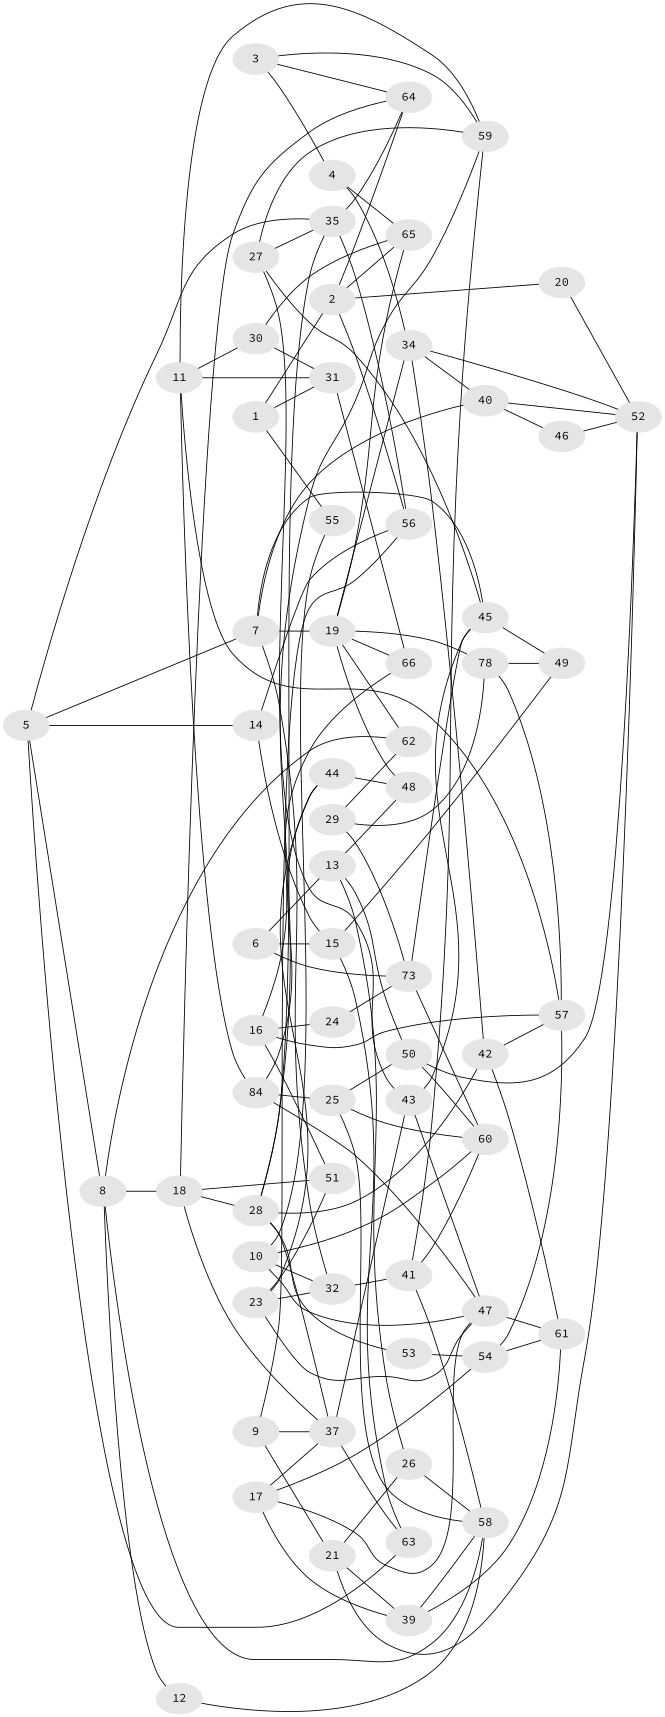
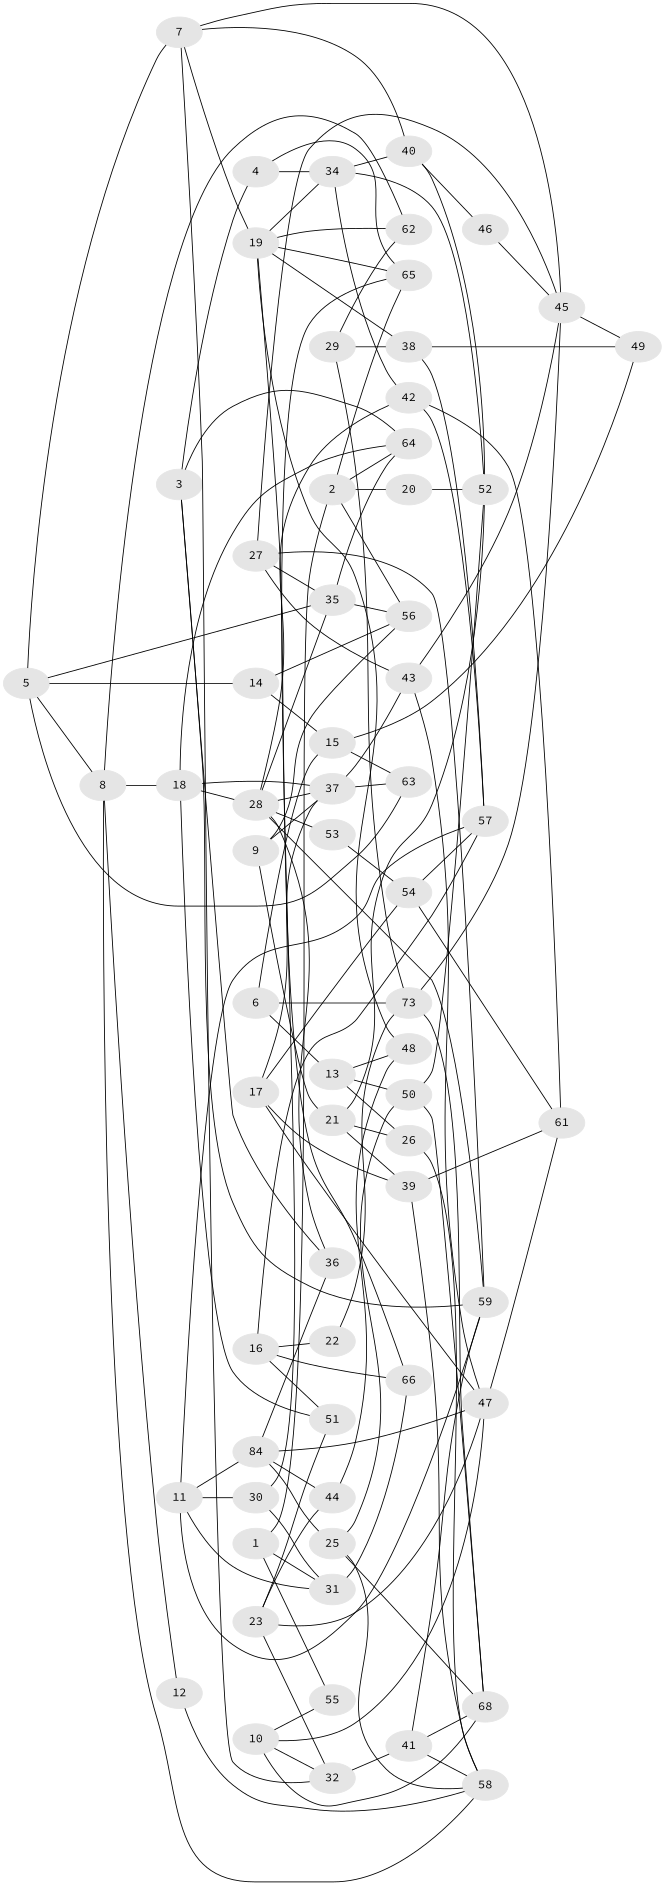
edge "52" -- "46": now "45" -- "46"
node "78": label "78" -> "38"
node "24": label "24" -> "22"
node "60": label "60" -> "68"
node "36": added
